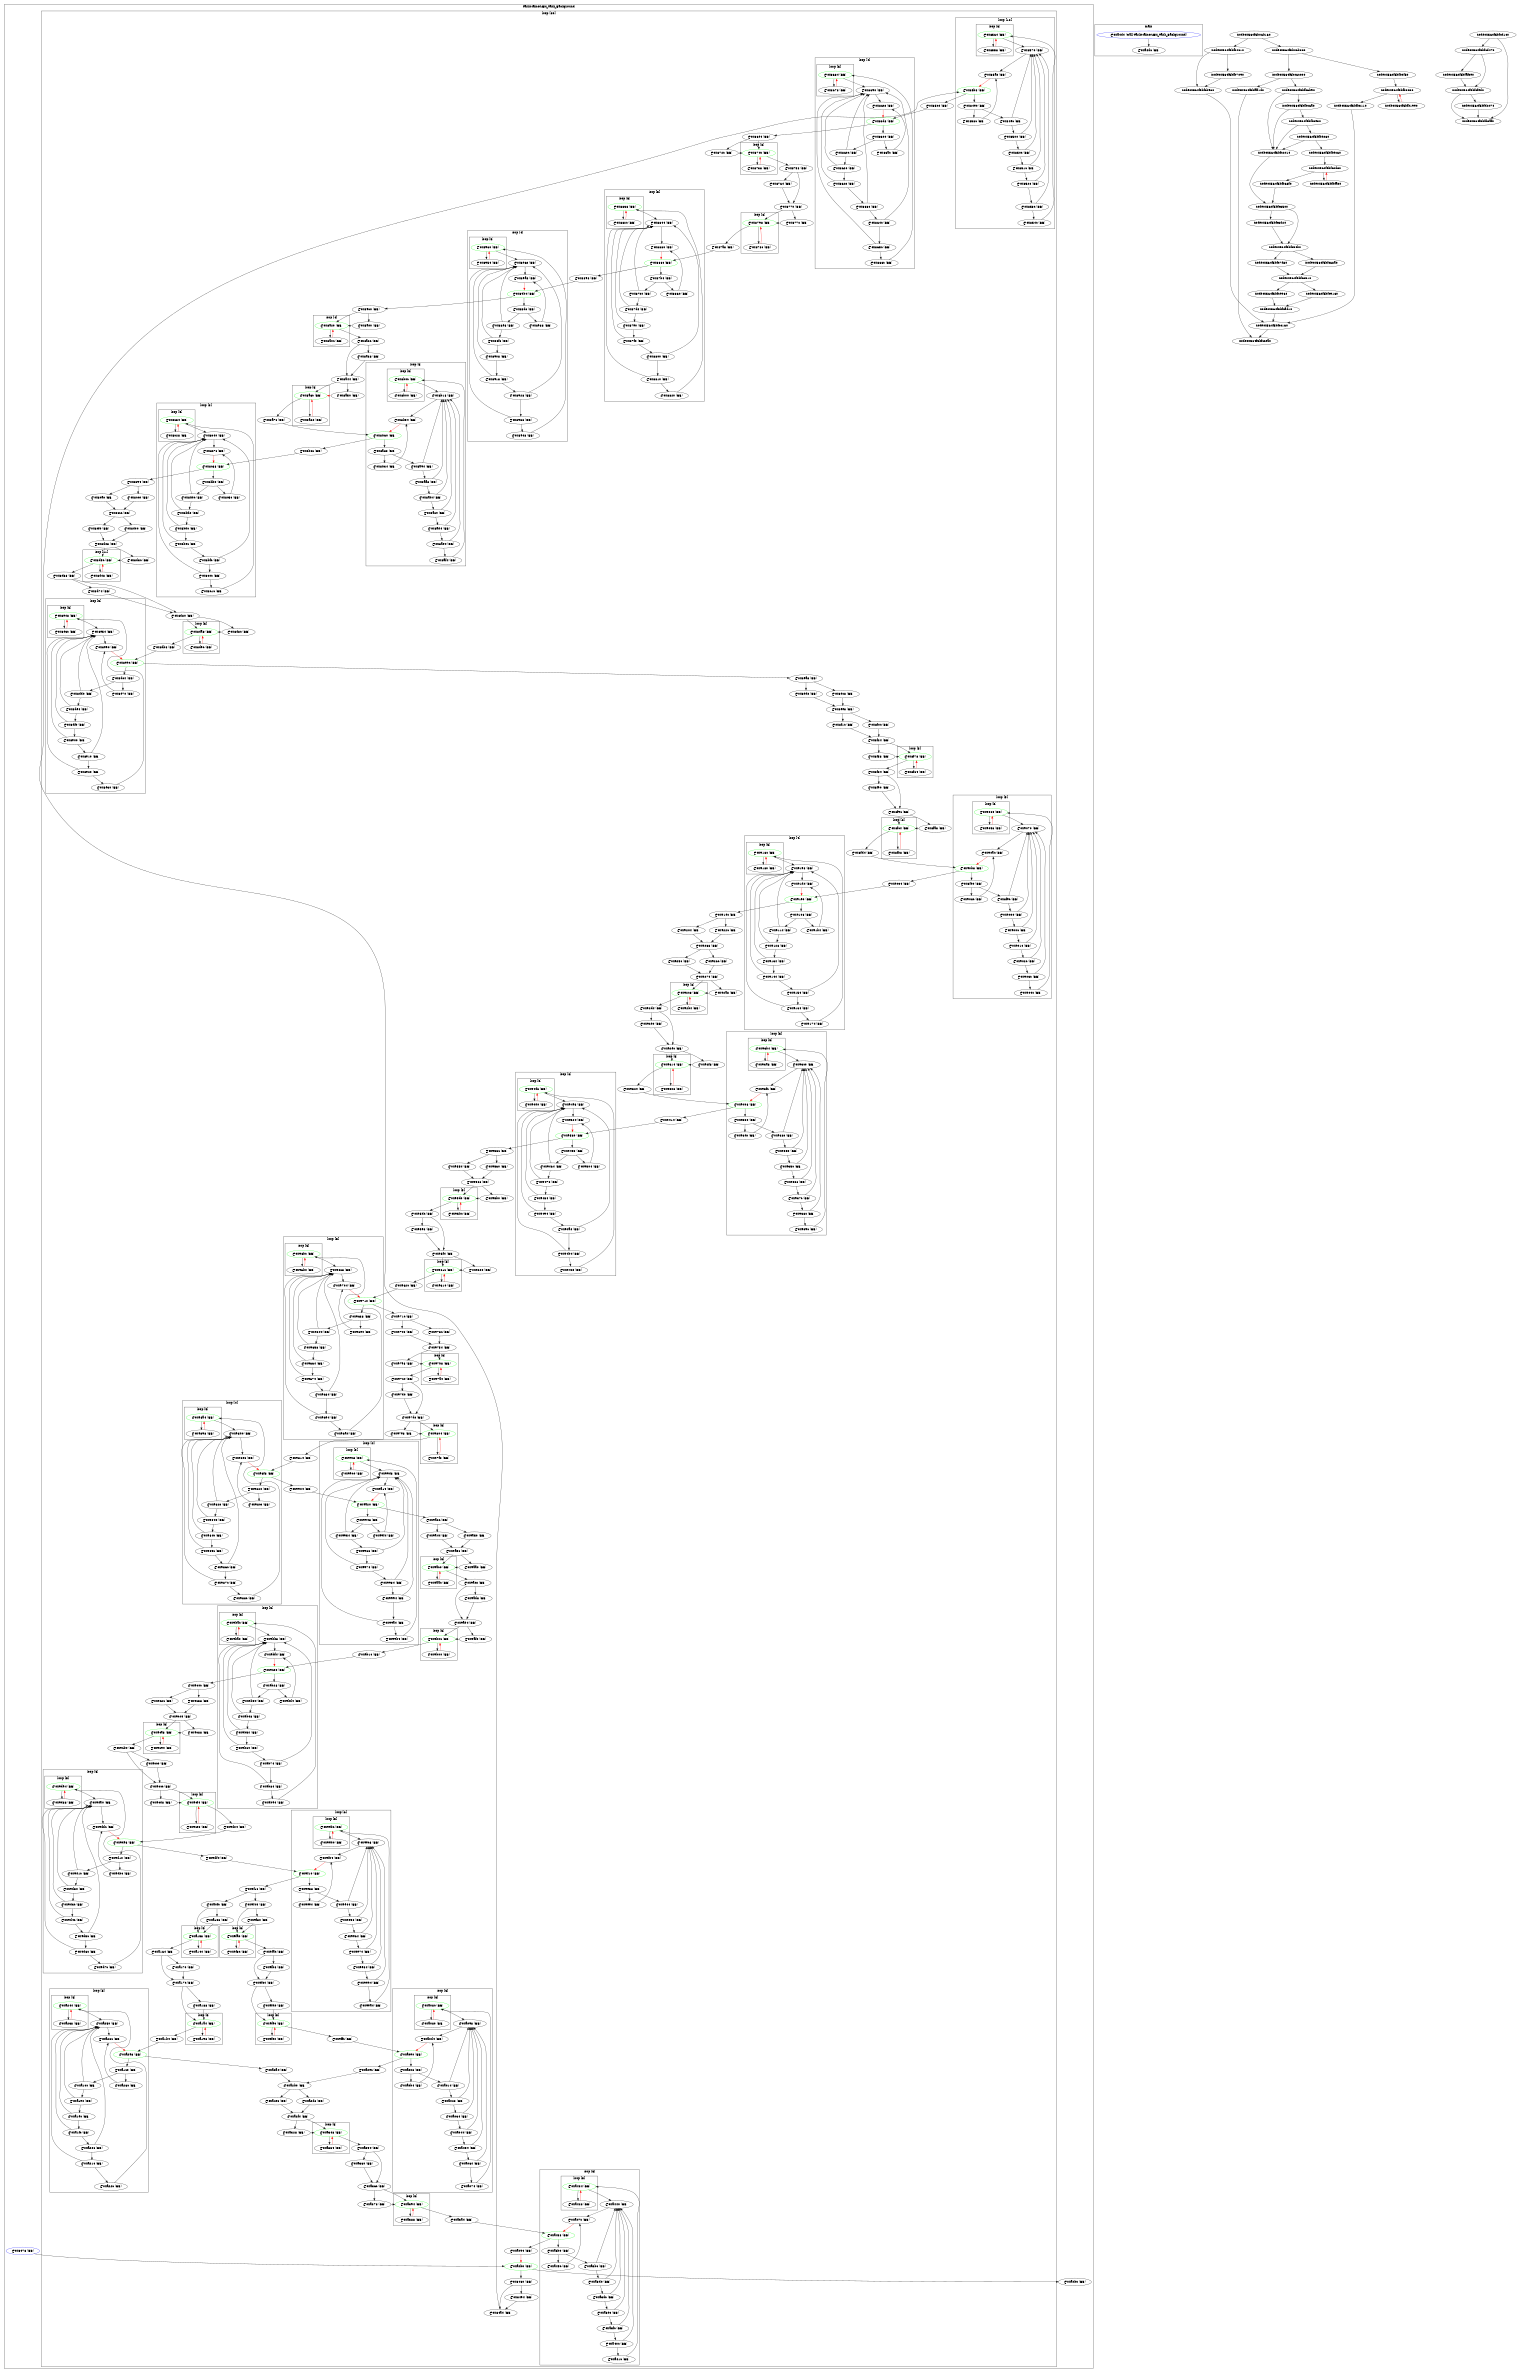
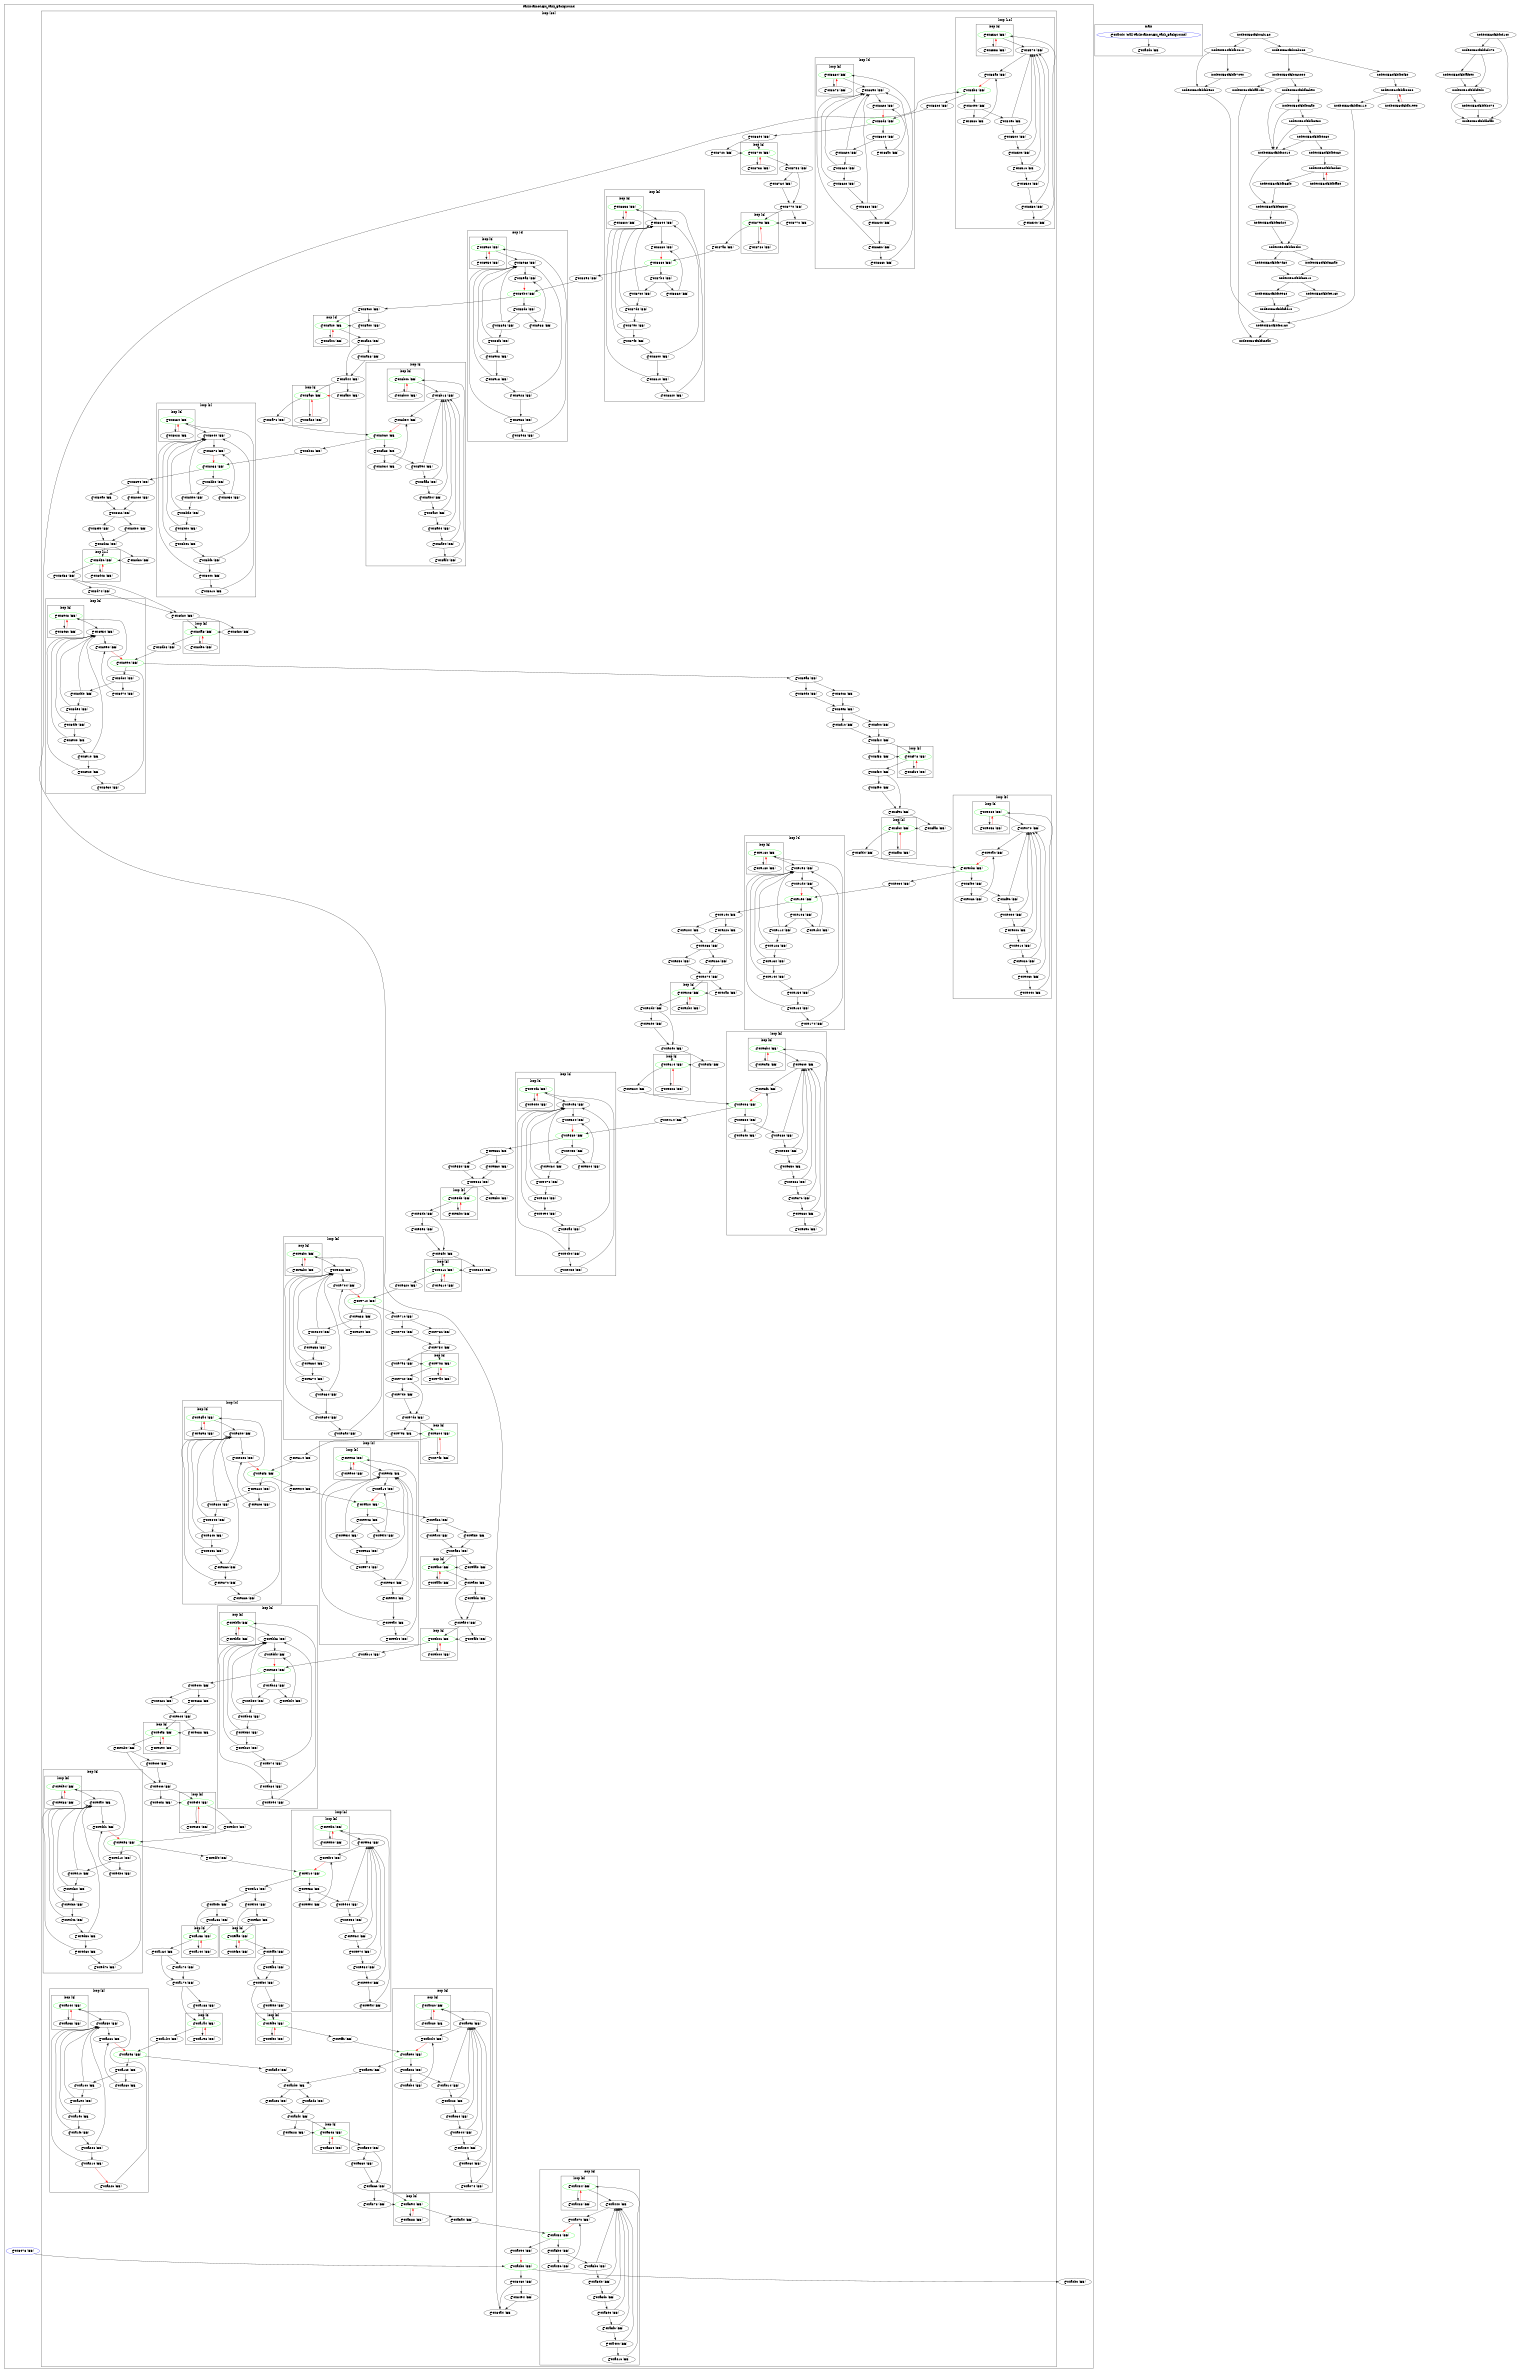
edge "@0x95b0 (BB)" -> "@0x95d0 (BB)": removed
edge "@0xa21c (BB)" -> "@0xa22c (BB)": color black -> red
